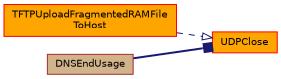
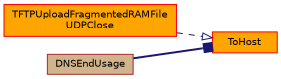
node "TFTPUploadFragmentedRAMFile ToHost": label "TFTPUploadFragmentedRAMFile ToHost" -> "TFTPUploadFragmentedRAMFile UDPClose"
node "UDPClose": label "UDPClose" -> "ToHost"
